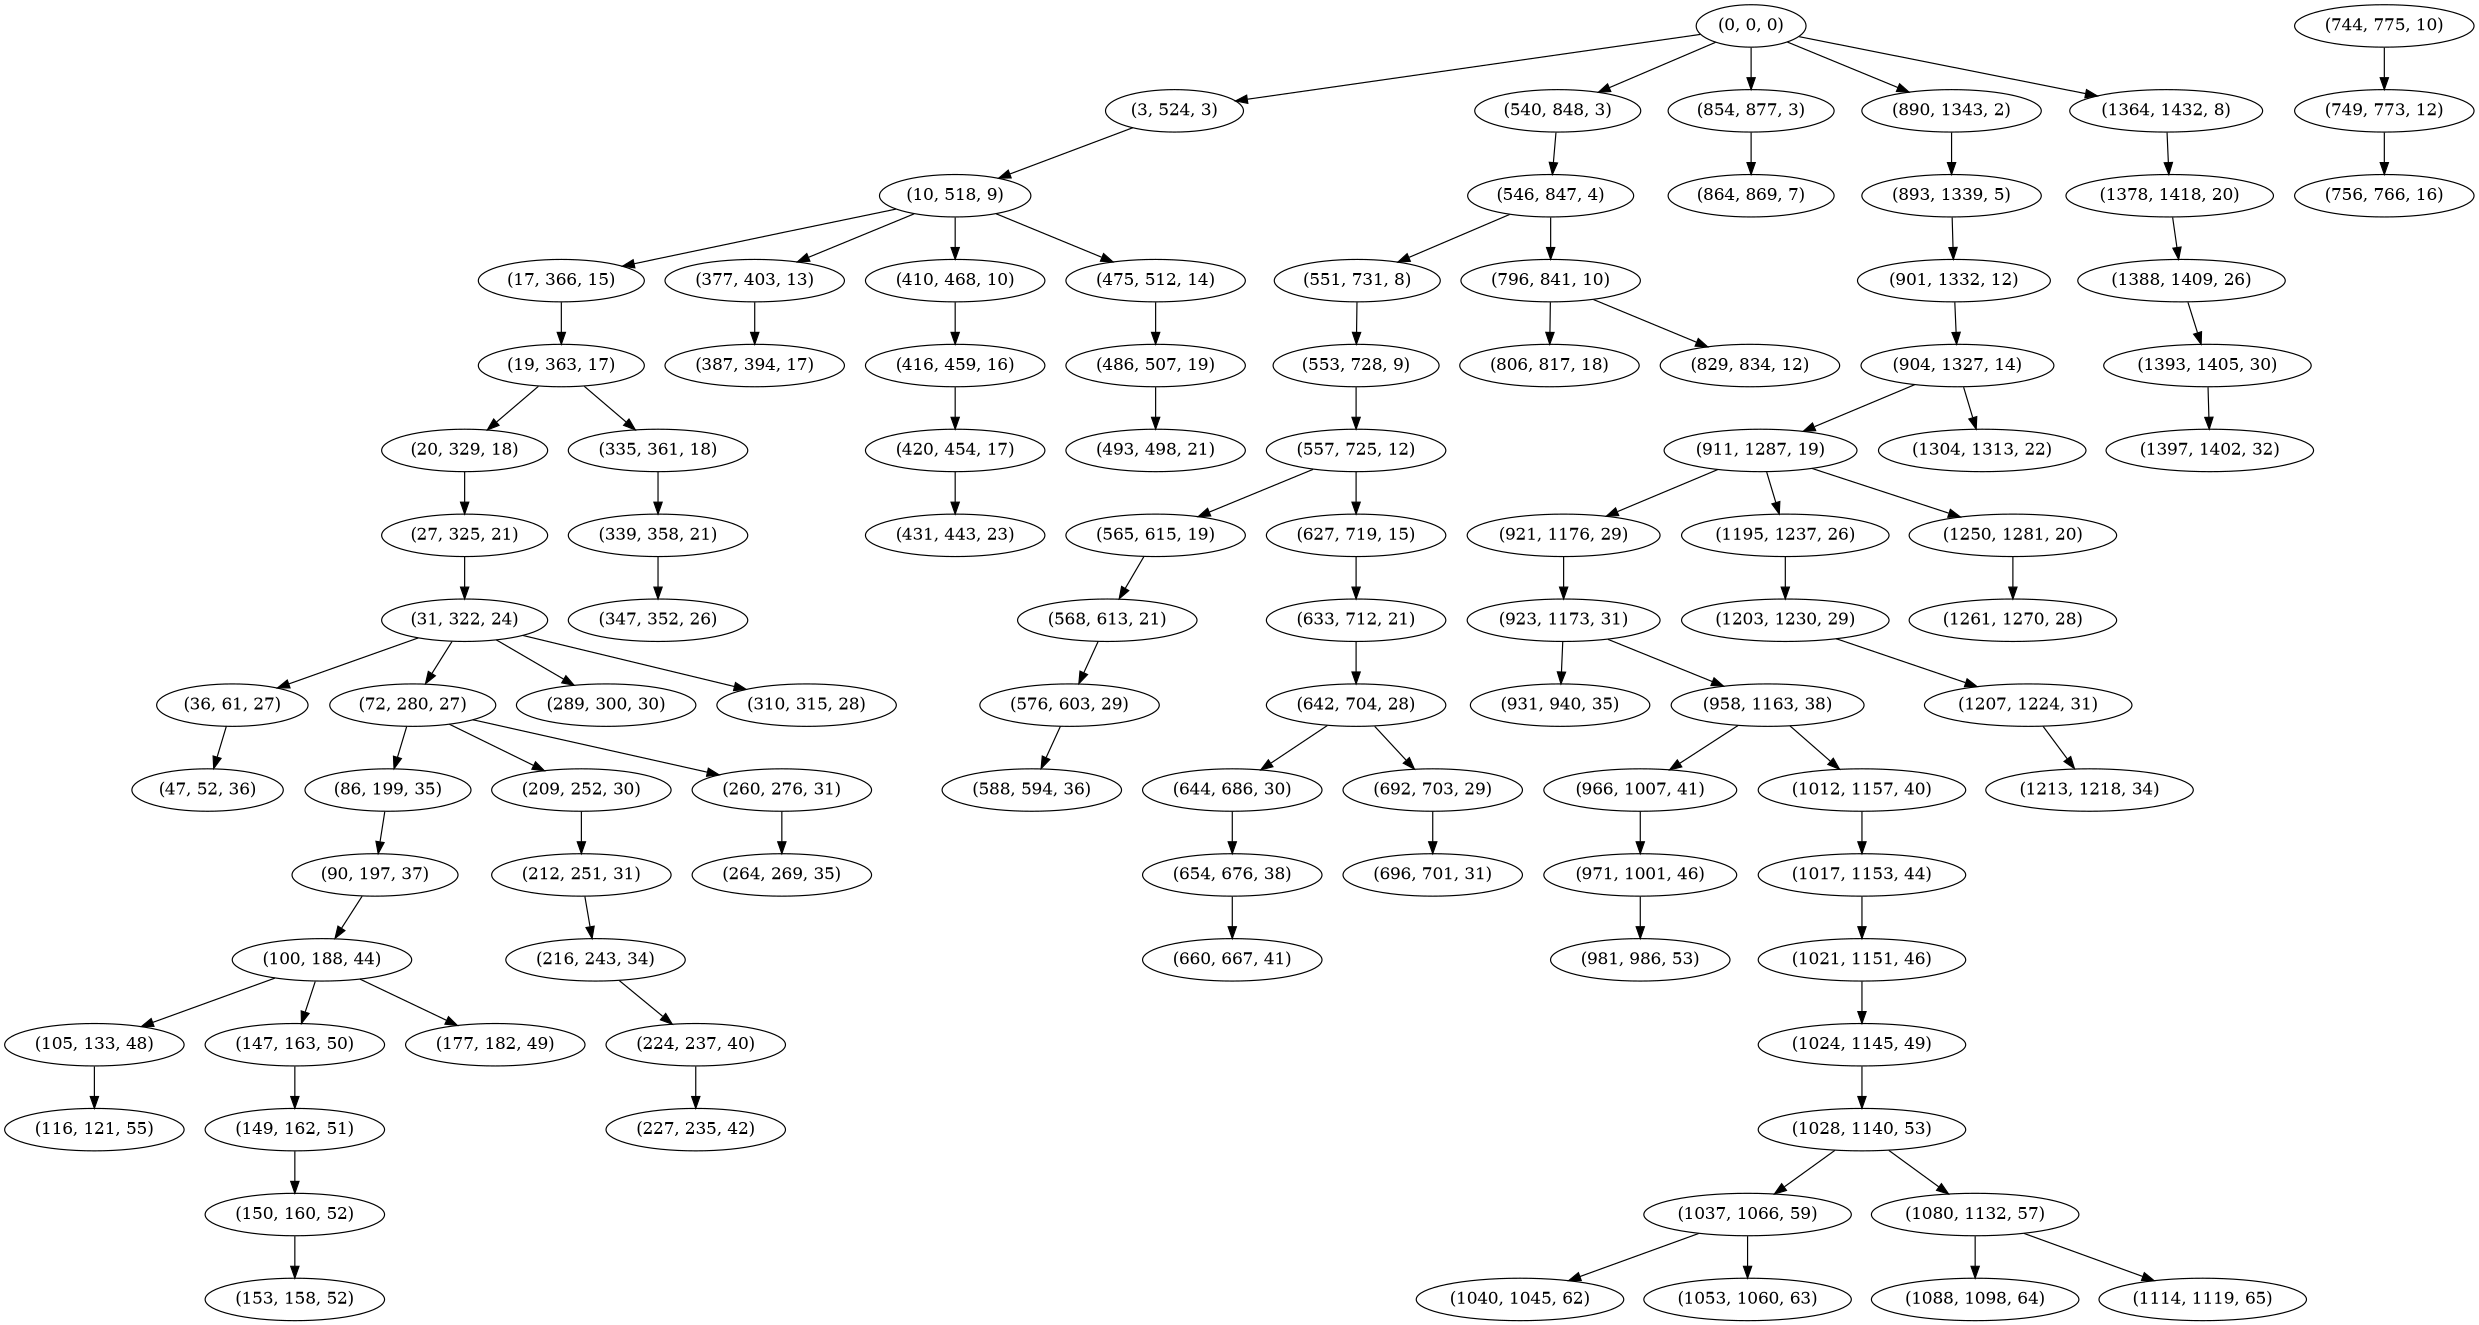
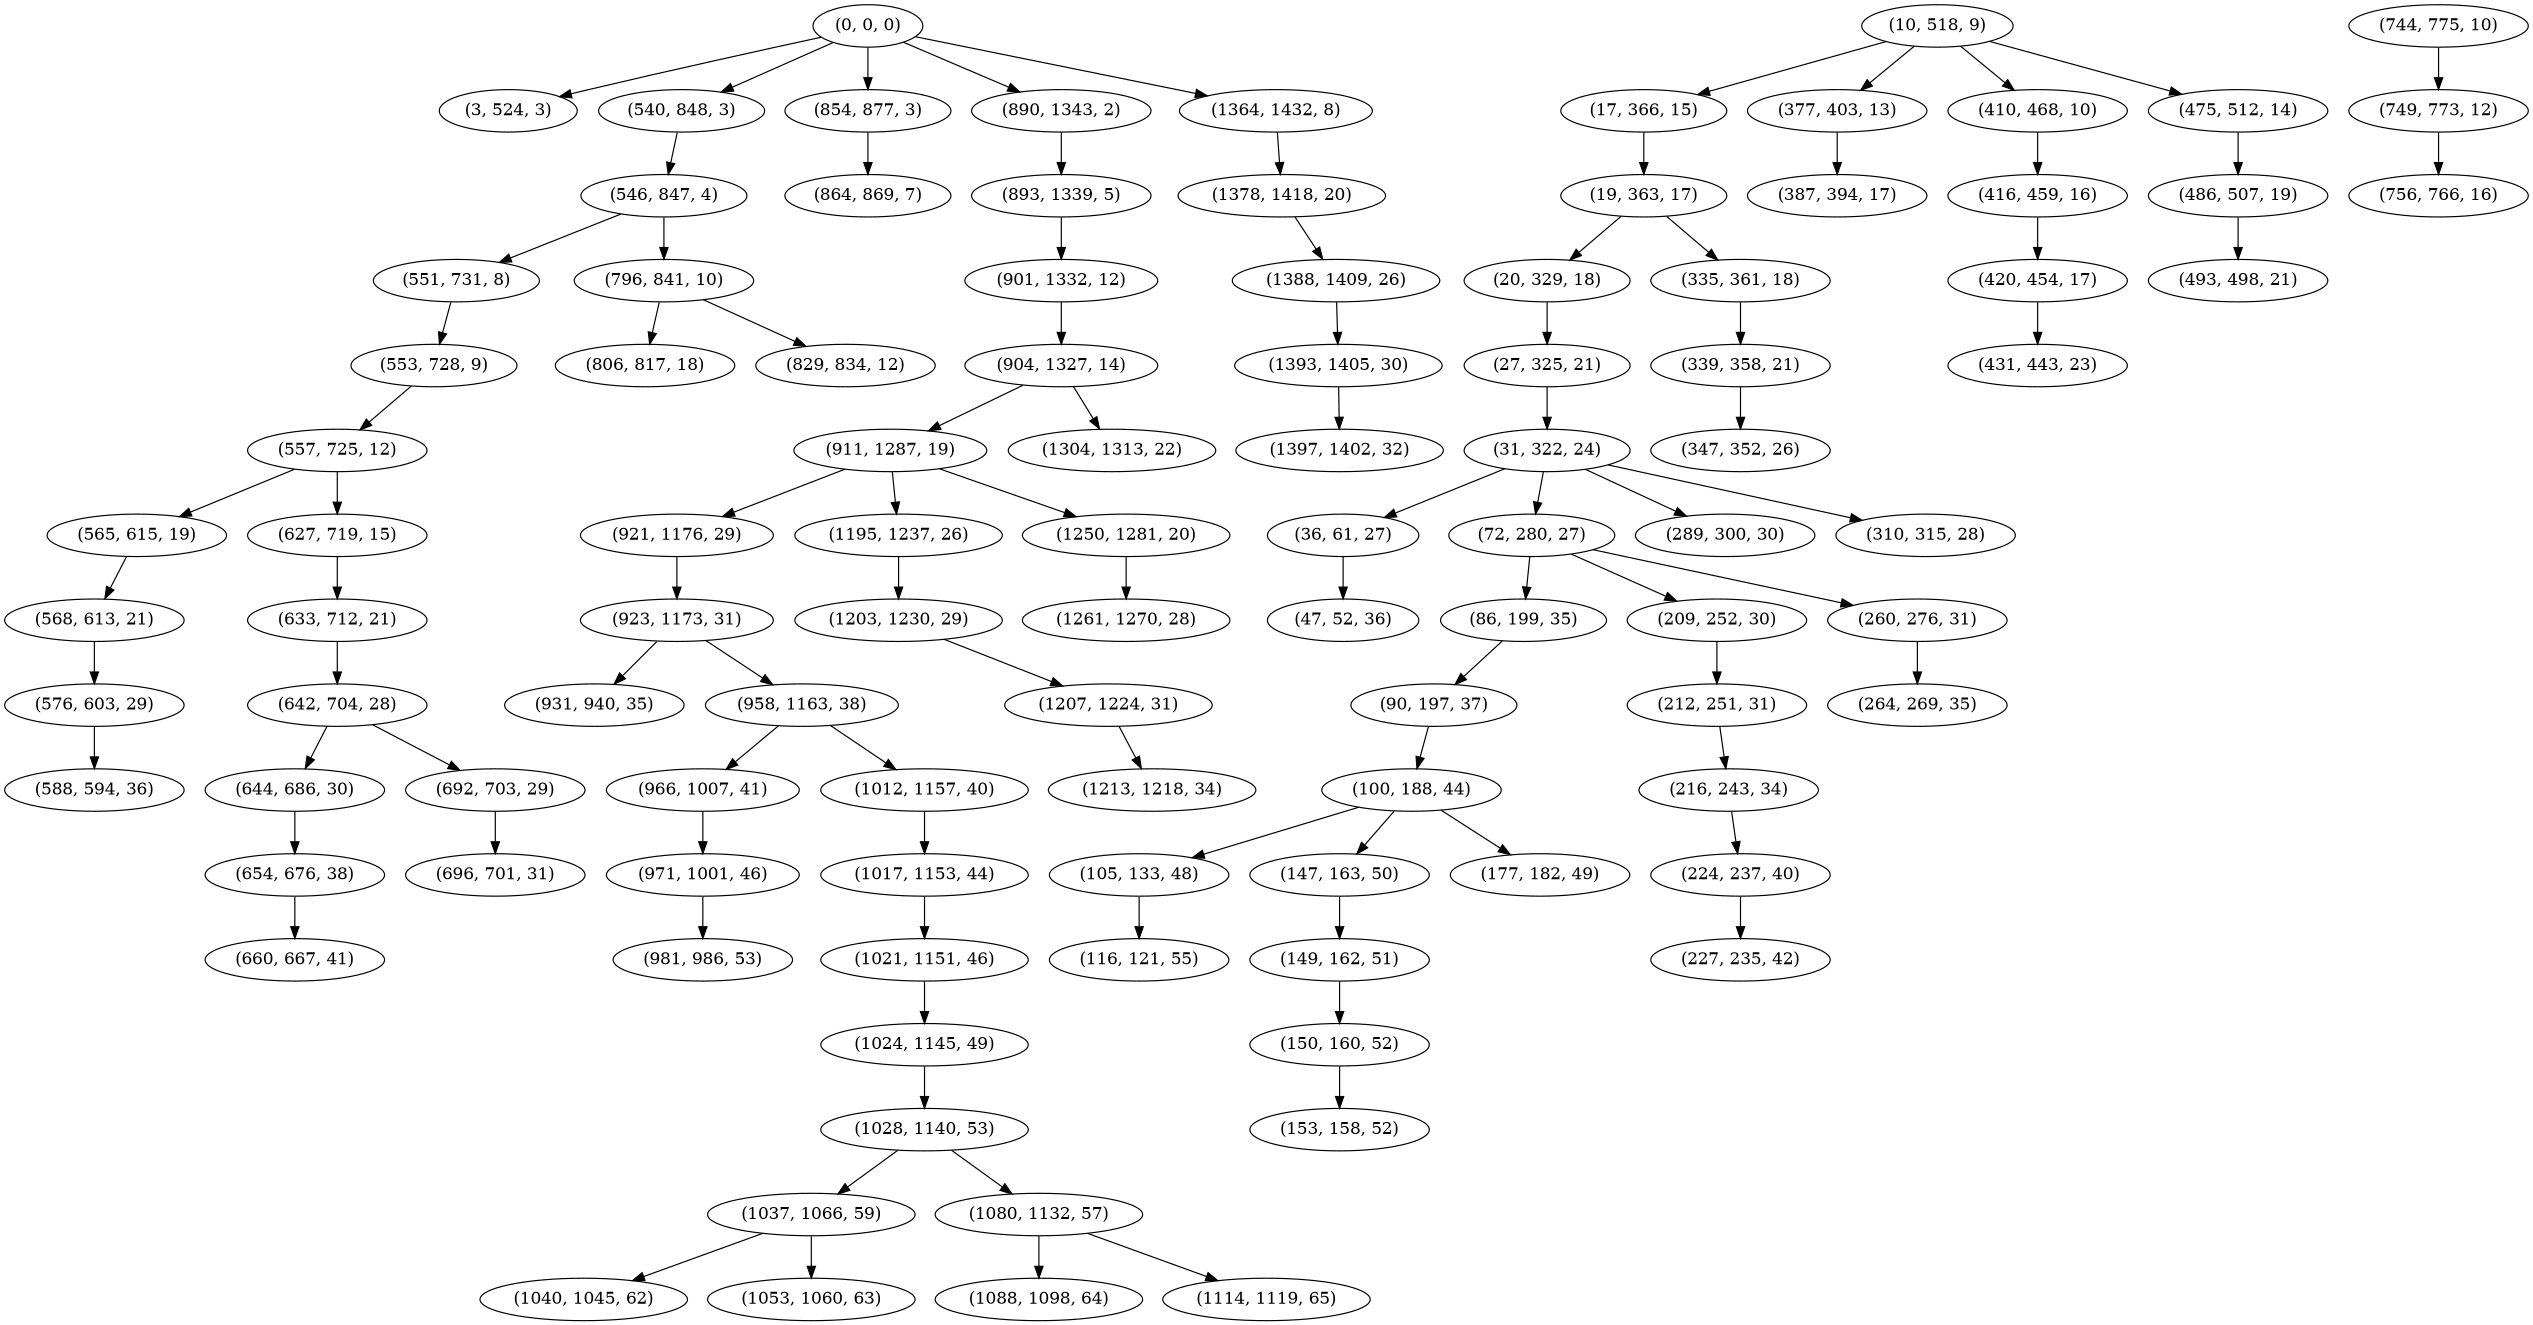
edge "(3, 524, 3)" -> "(10, 518, 9)": removed
